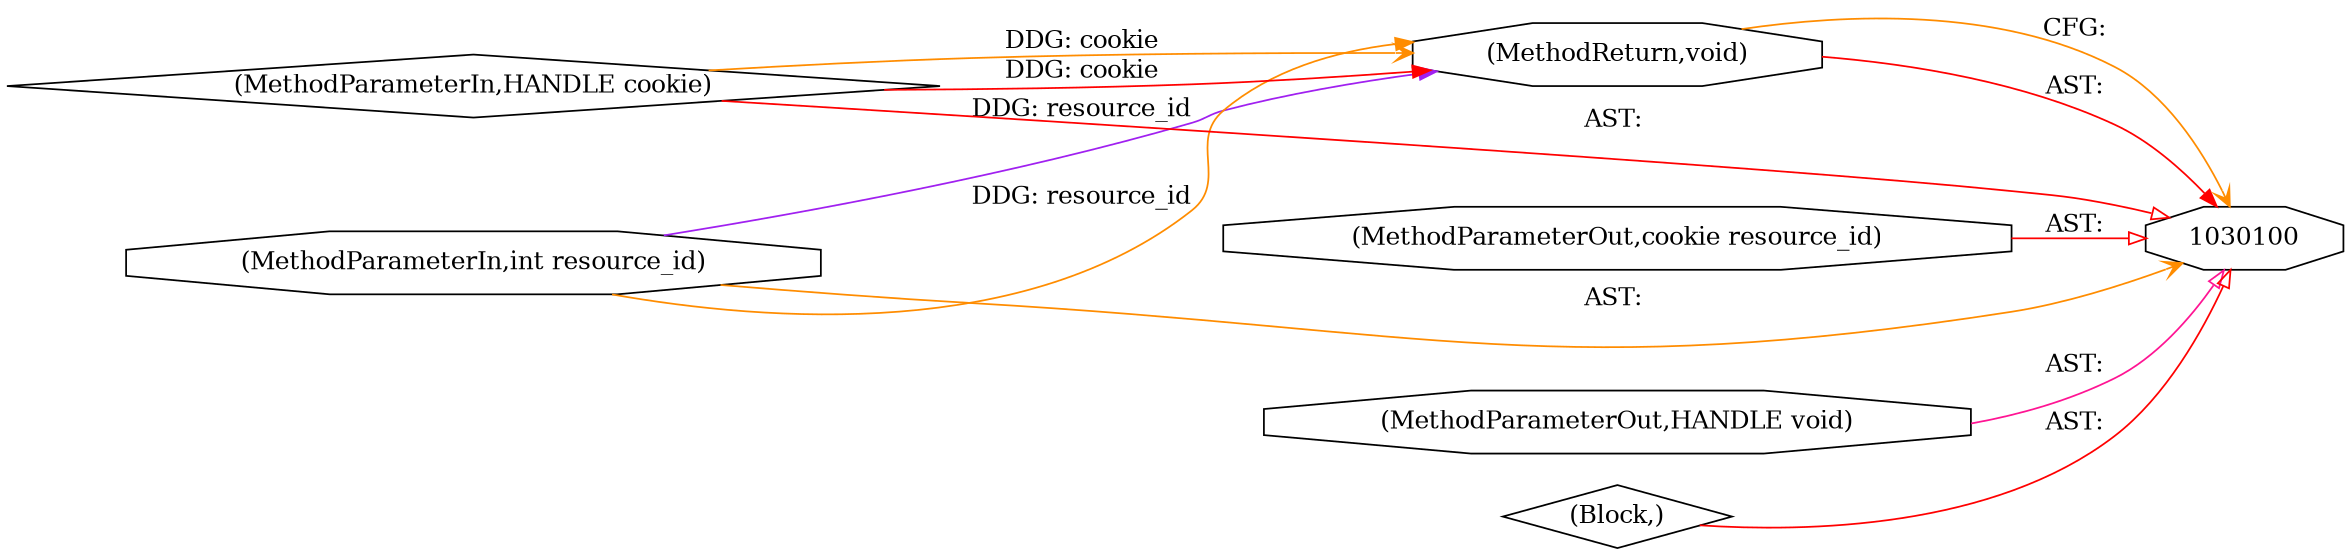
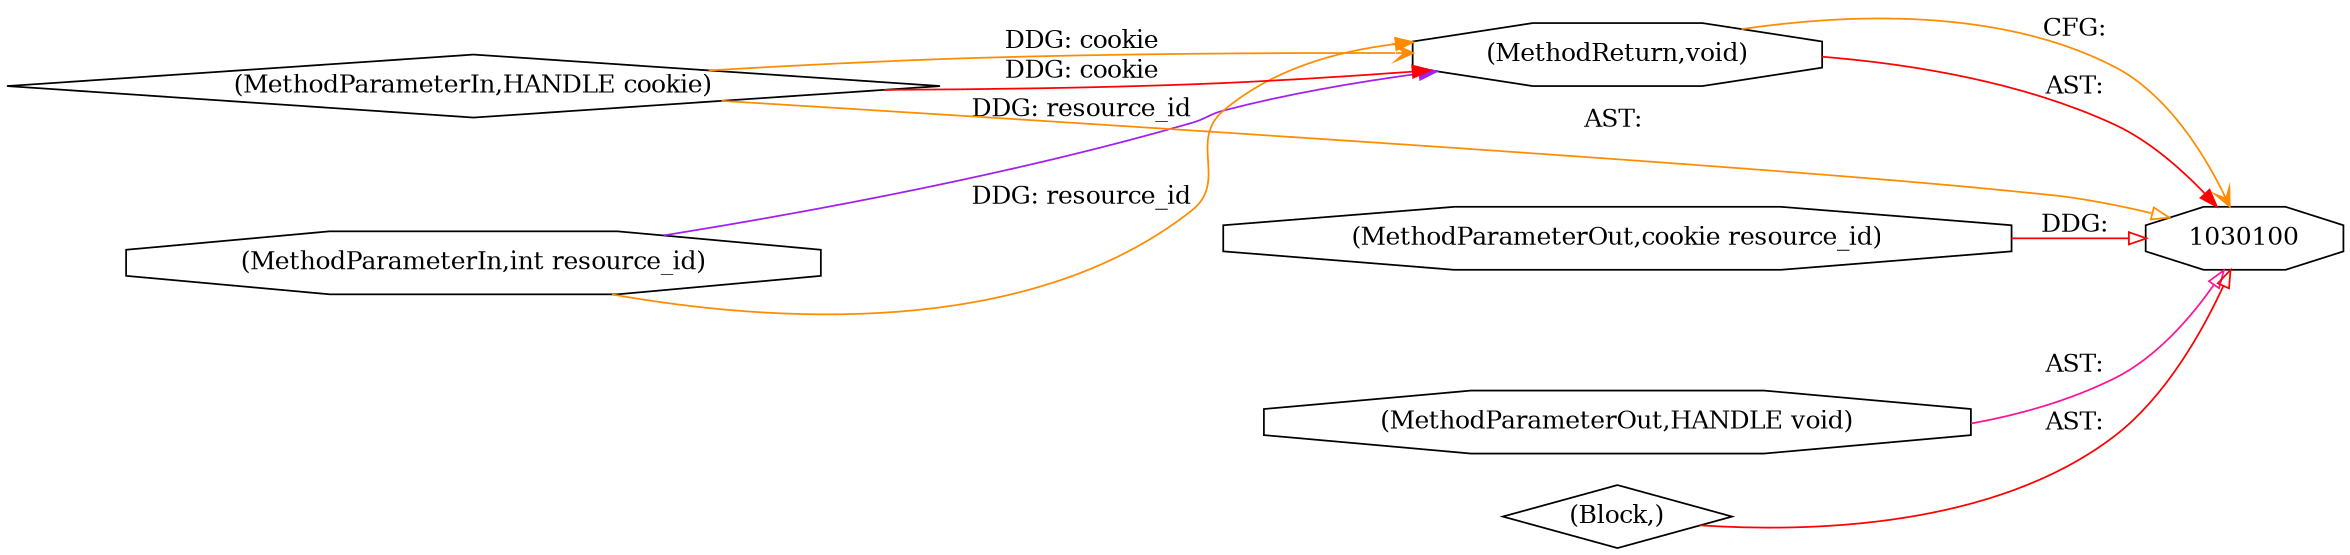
edge "(MethodParameterIn,HANDLE cookie)" -> "1030100": color red -> darkorange
edge "(MethodParameterOut,cookie resource_id)" -> "1030100": label "AST: " -> "DDG: "
edge "(MethodParameterIn,int resource_id)" -> "1030100": removed, label "AST:"
